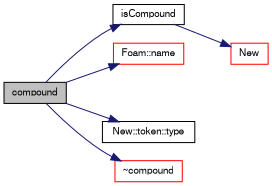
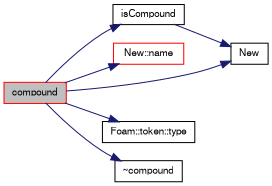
node "Foam::name": label "Foam::name" -> "New::name"
node "New": color red -> black
edge "compound" -> "New": added
node "compound": color black -> red
node "New::token::type": label "New::token::type" -> "Foam::token::type"
node "~compound": color red -> black
